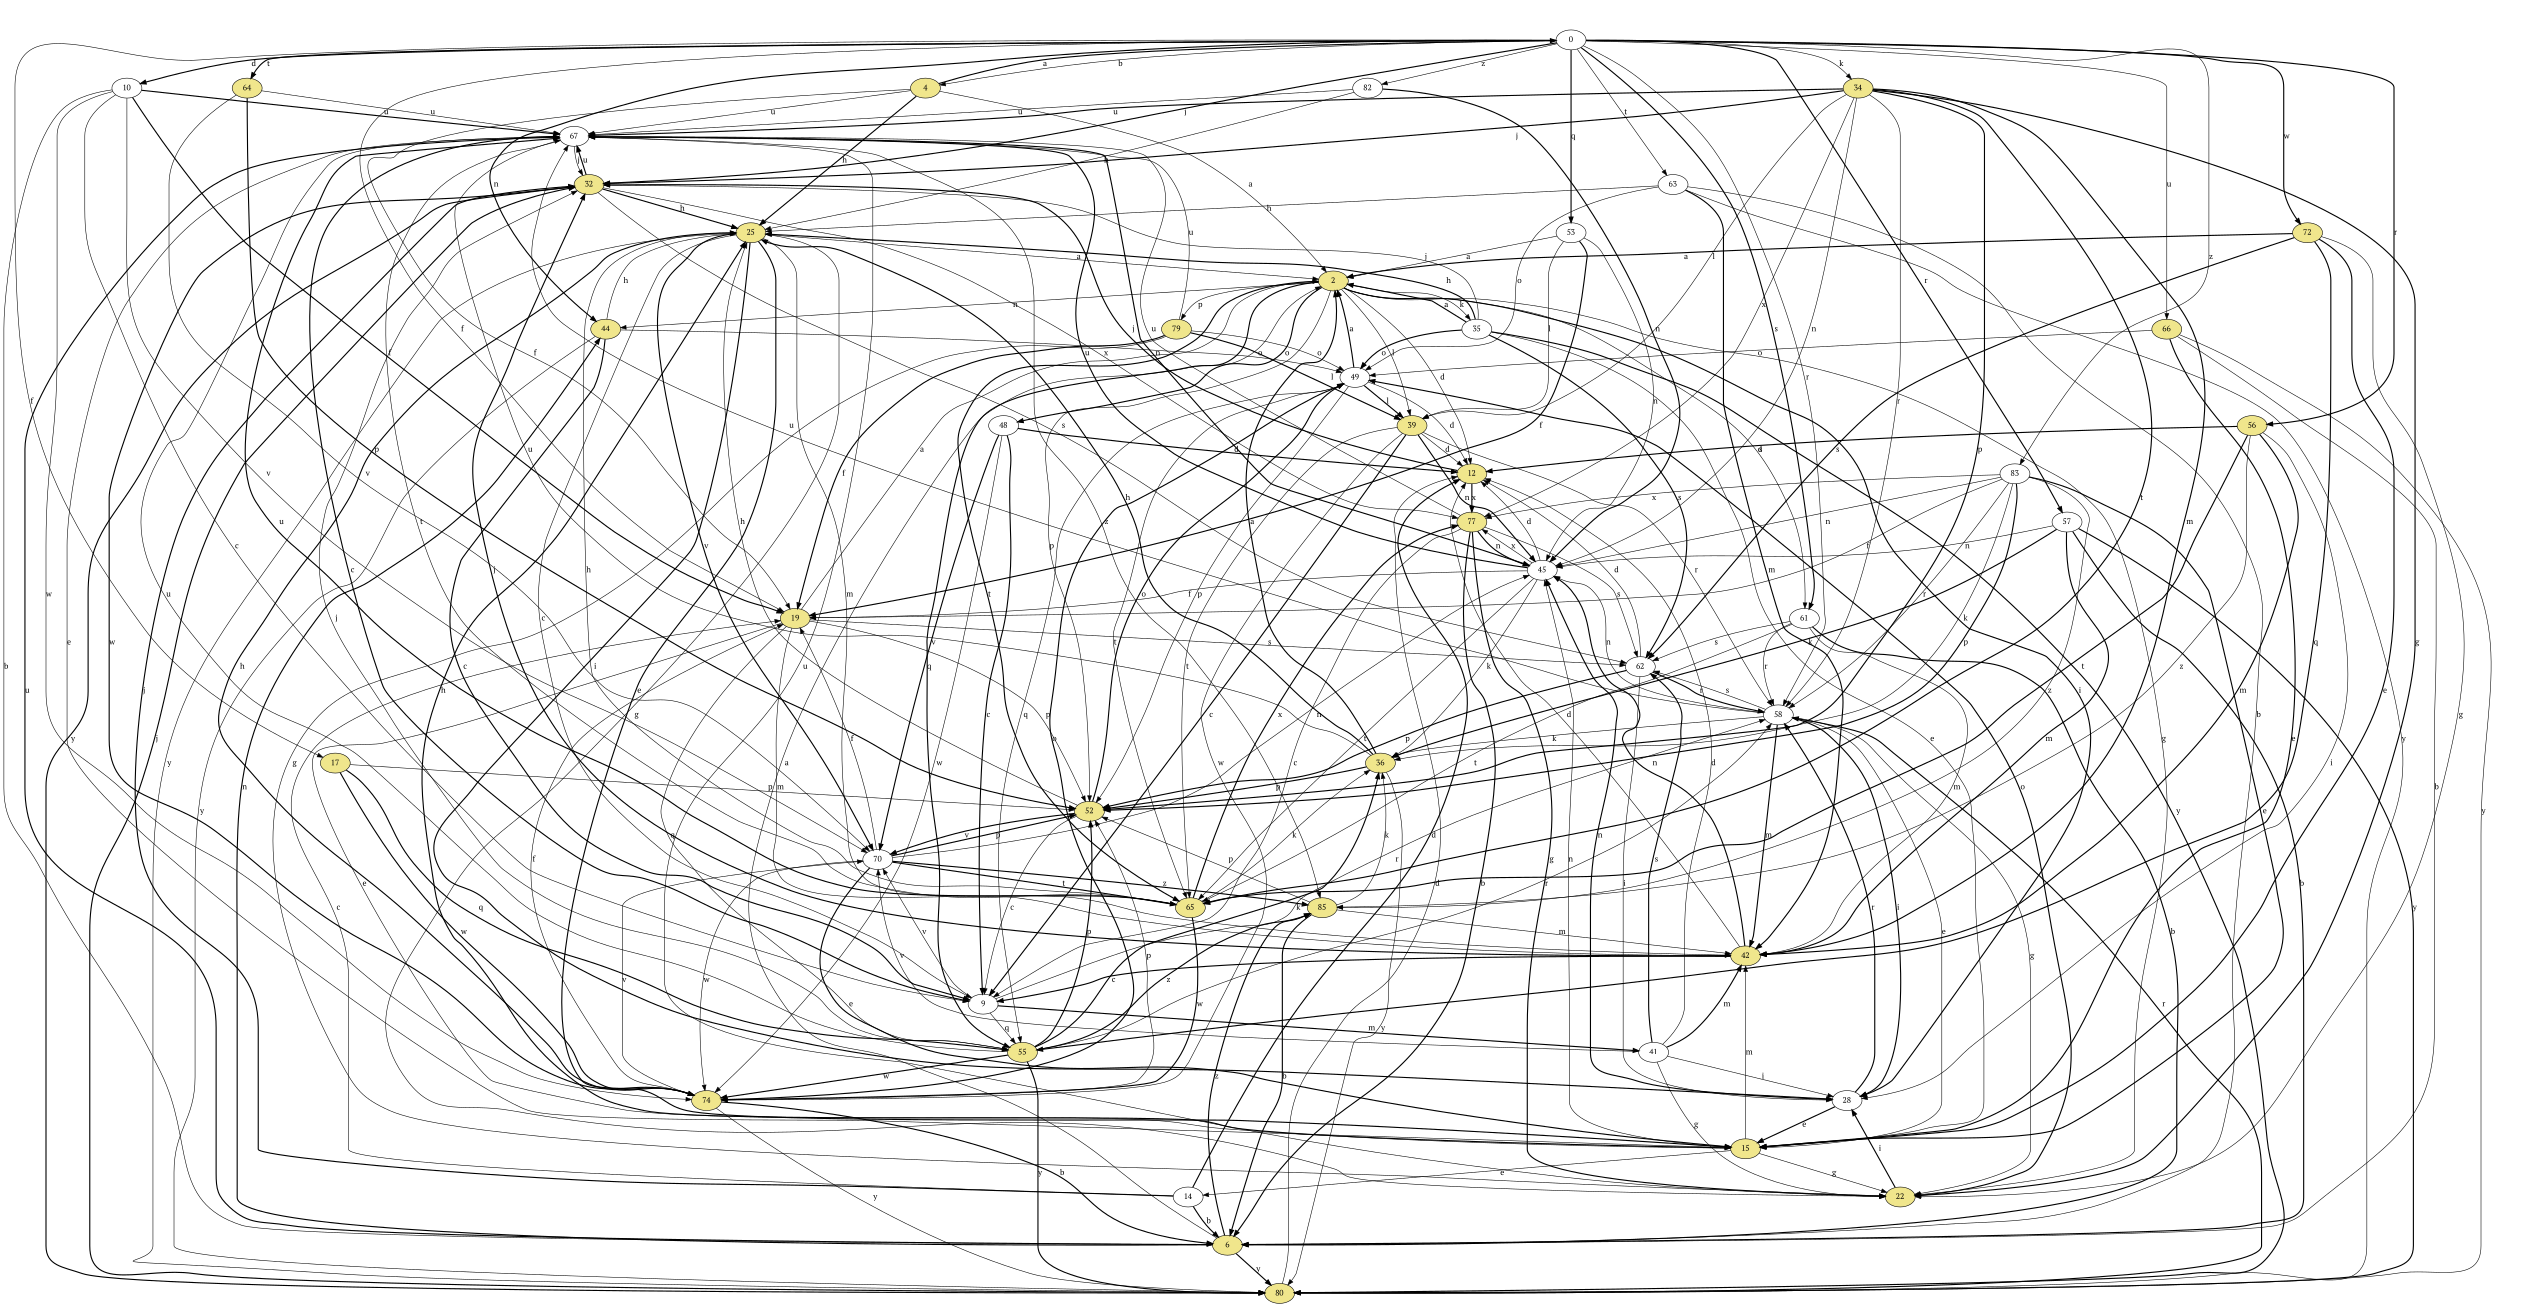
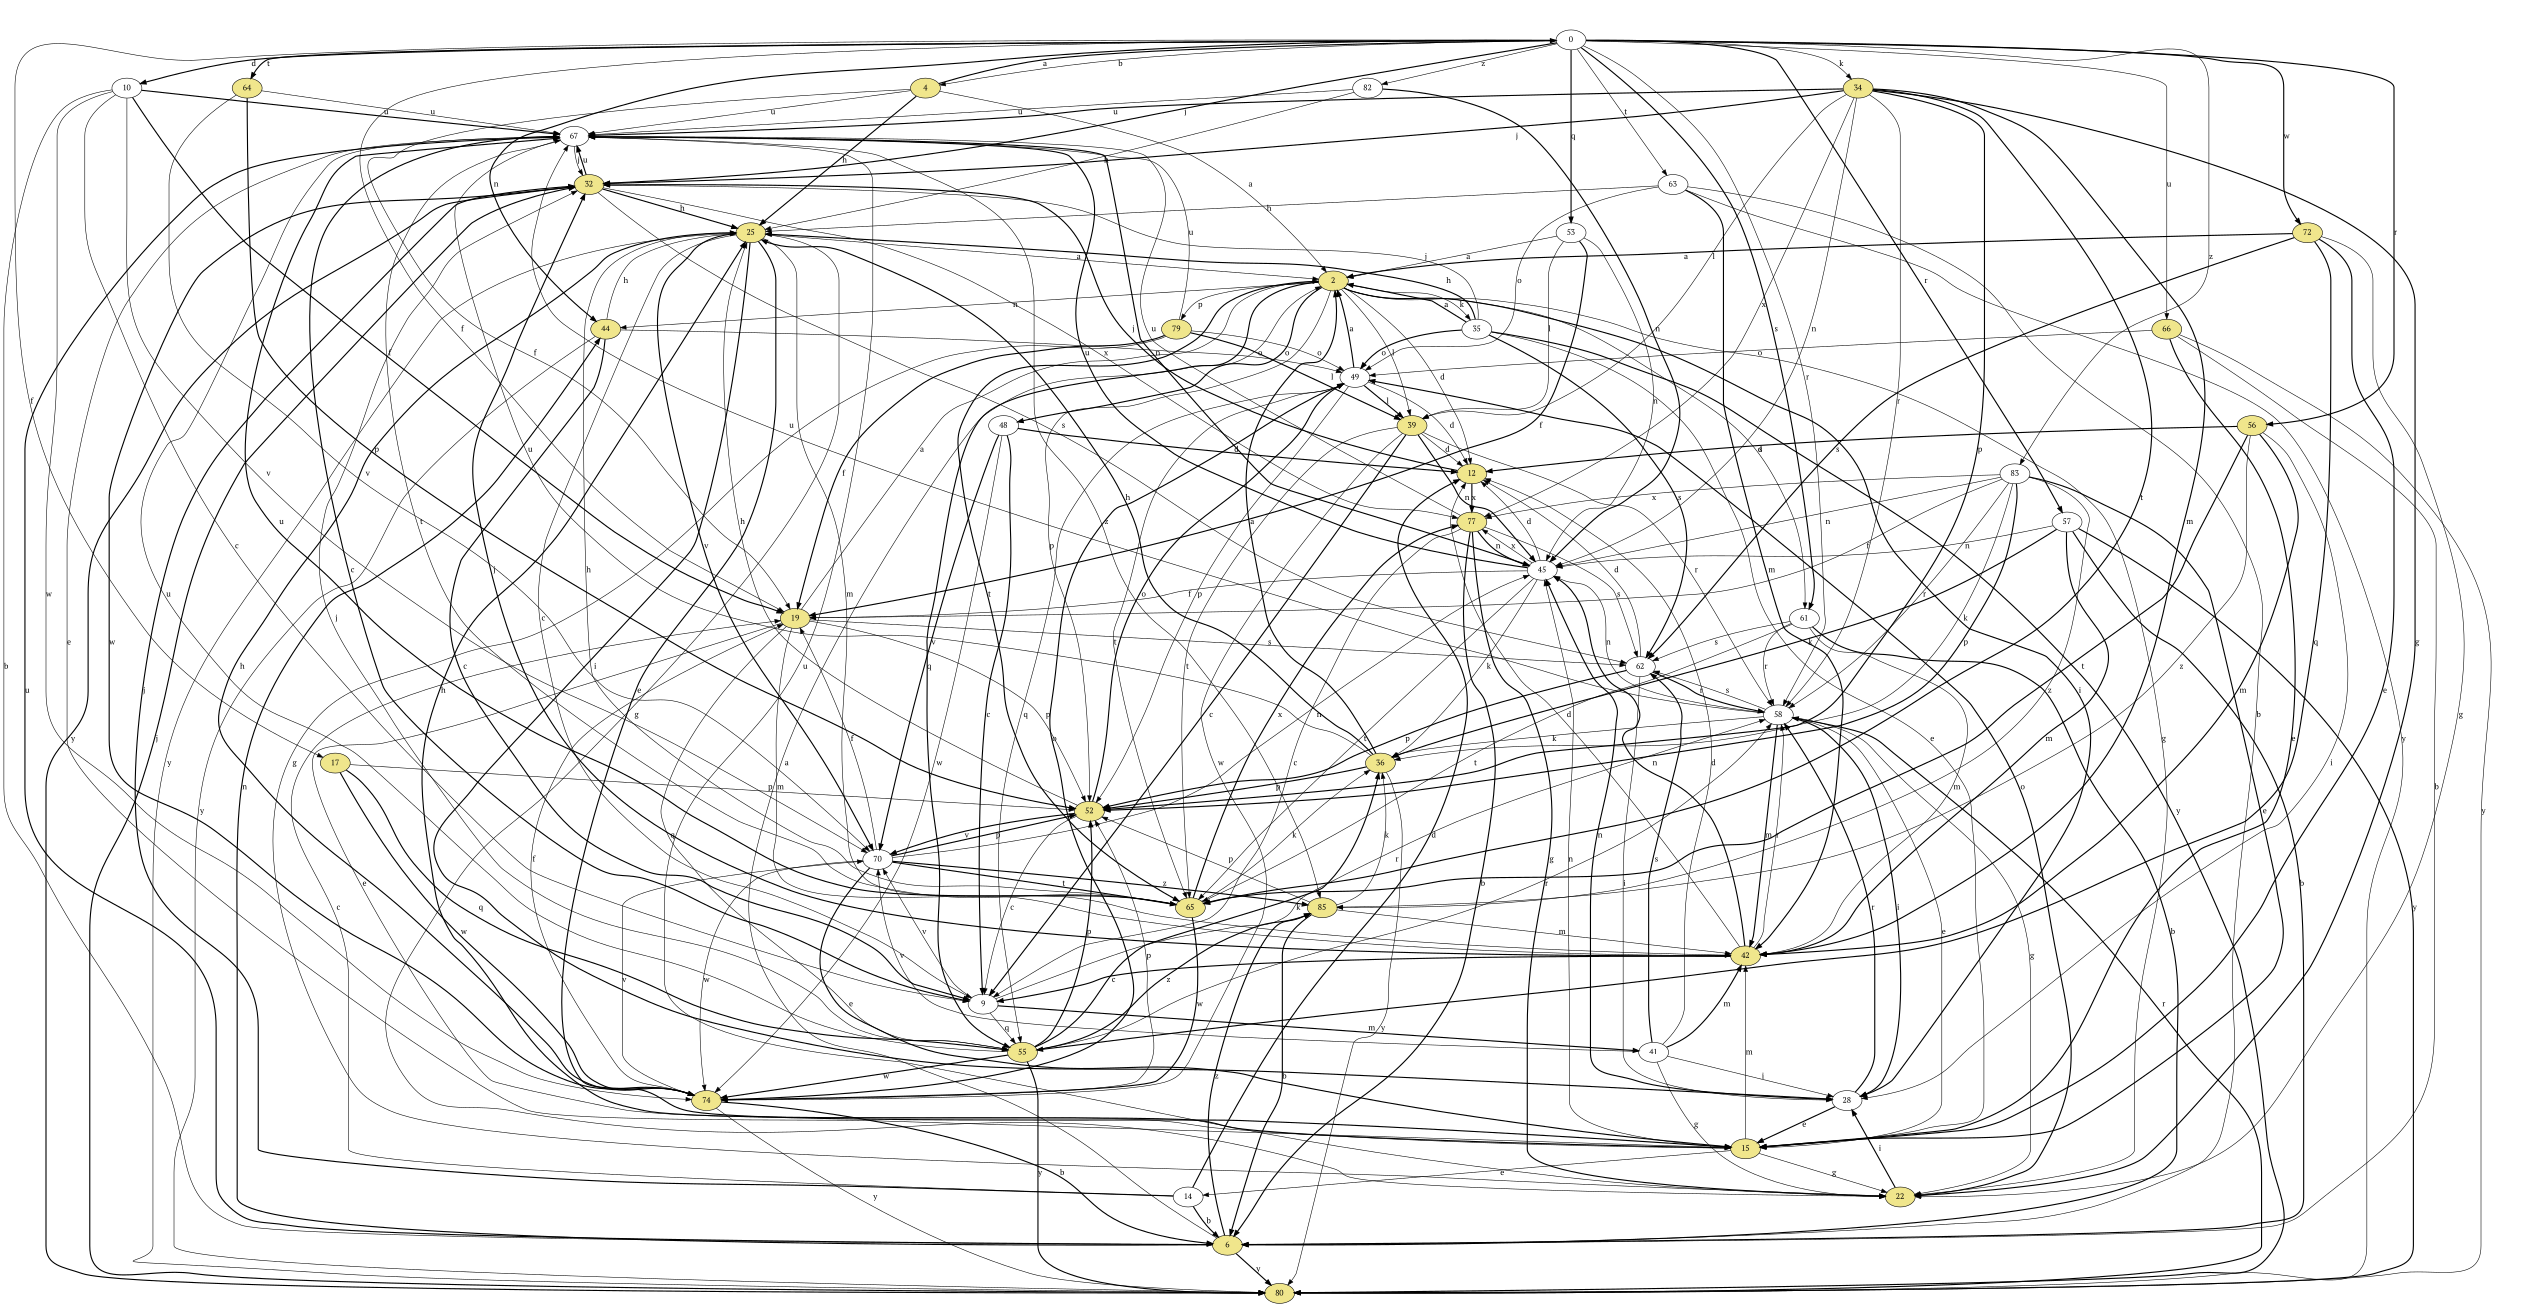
edge "42" -> "58": added, label "r"
edge "80" -> "12": removed, label "d"
